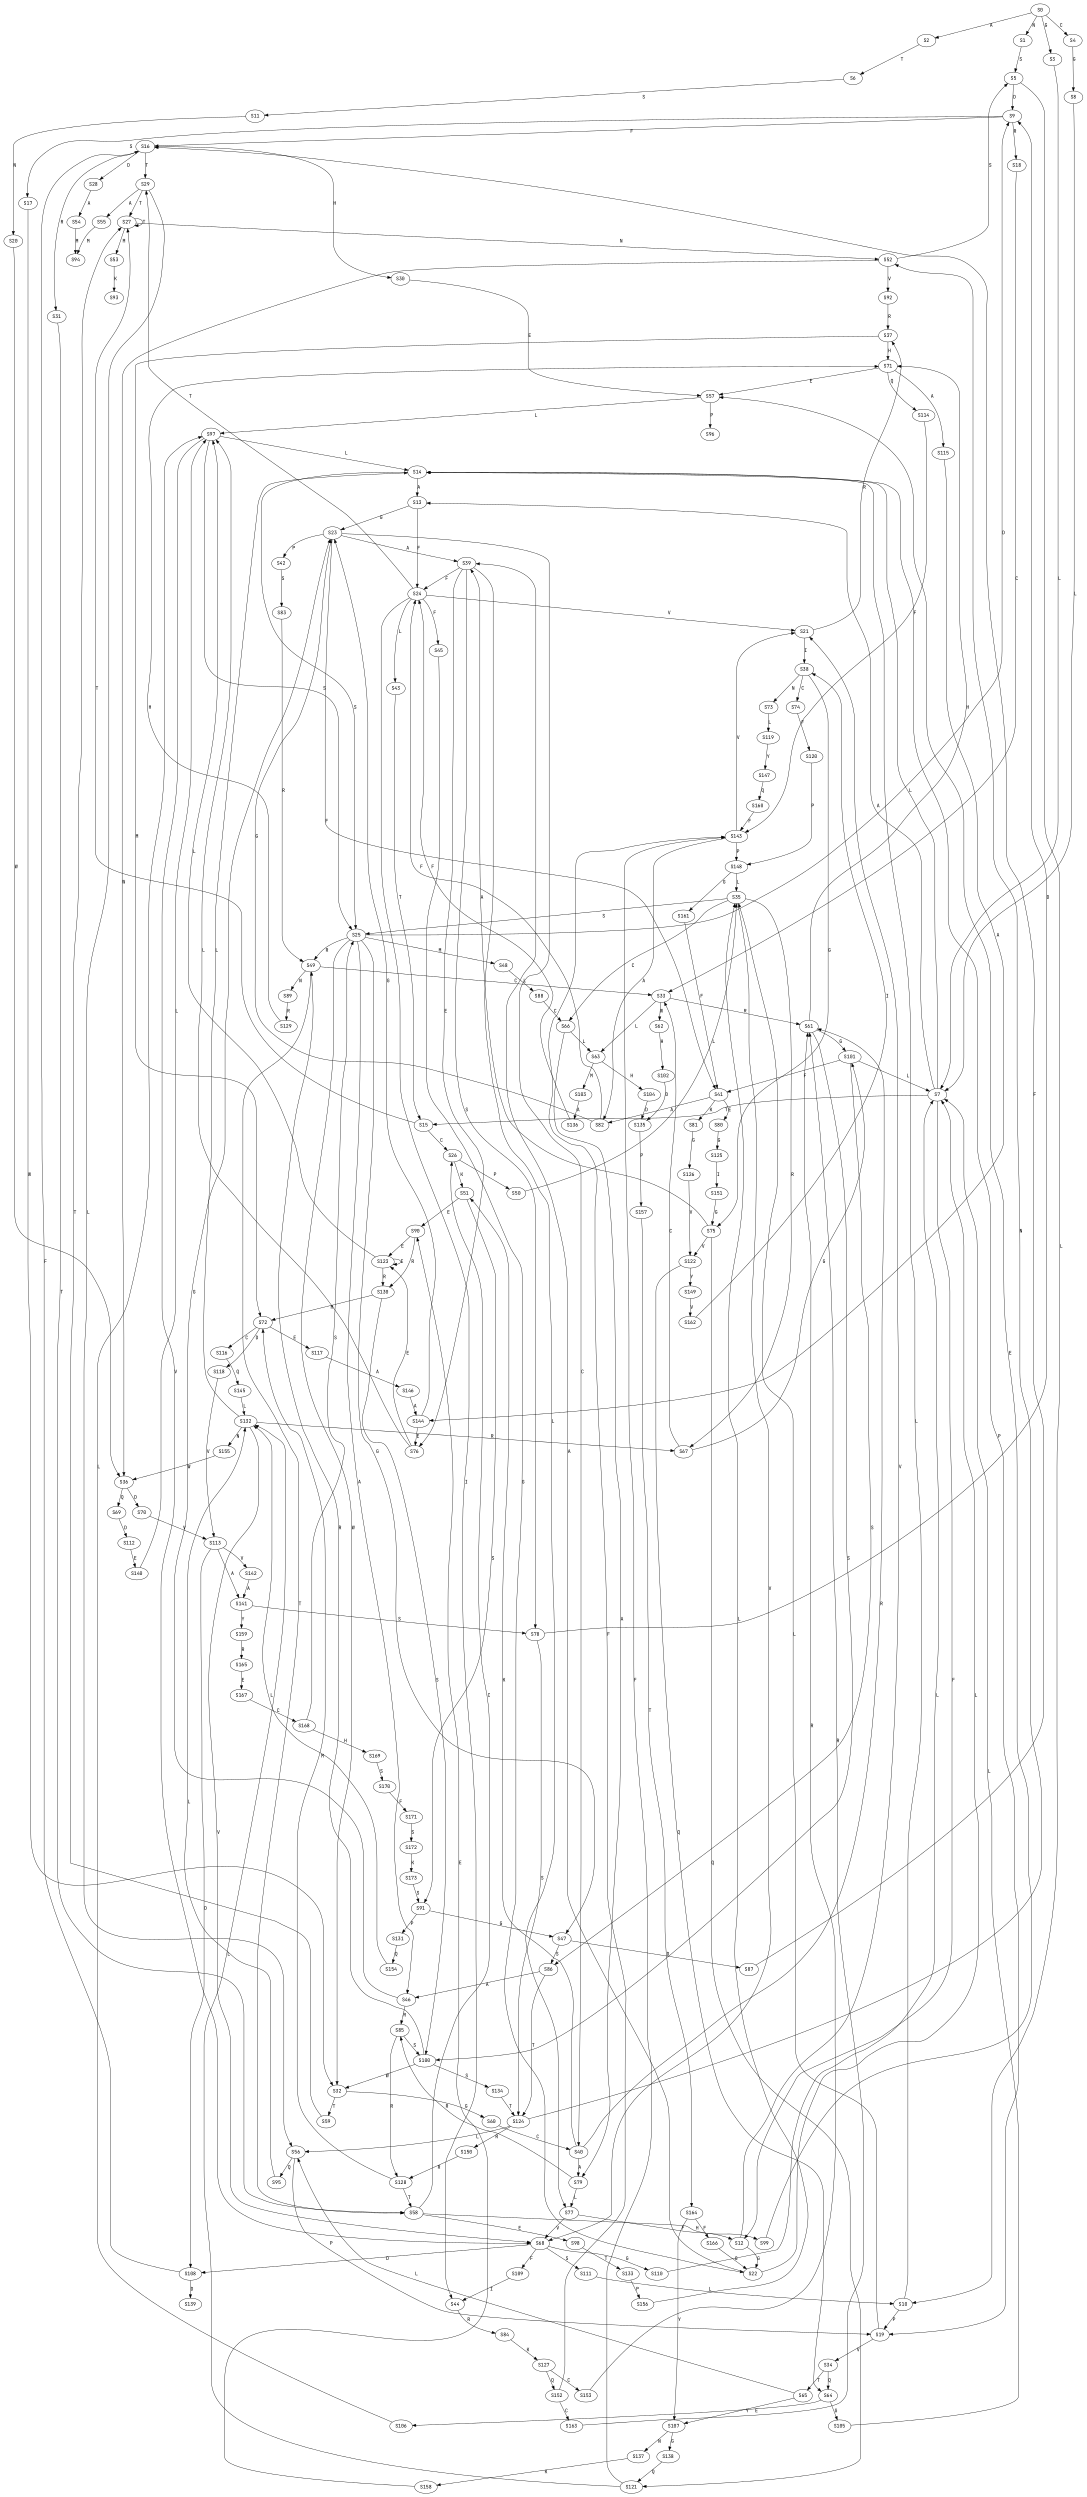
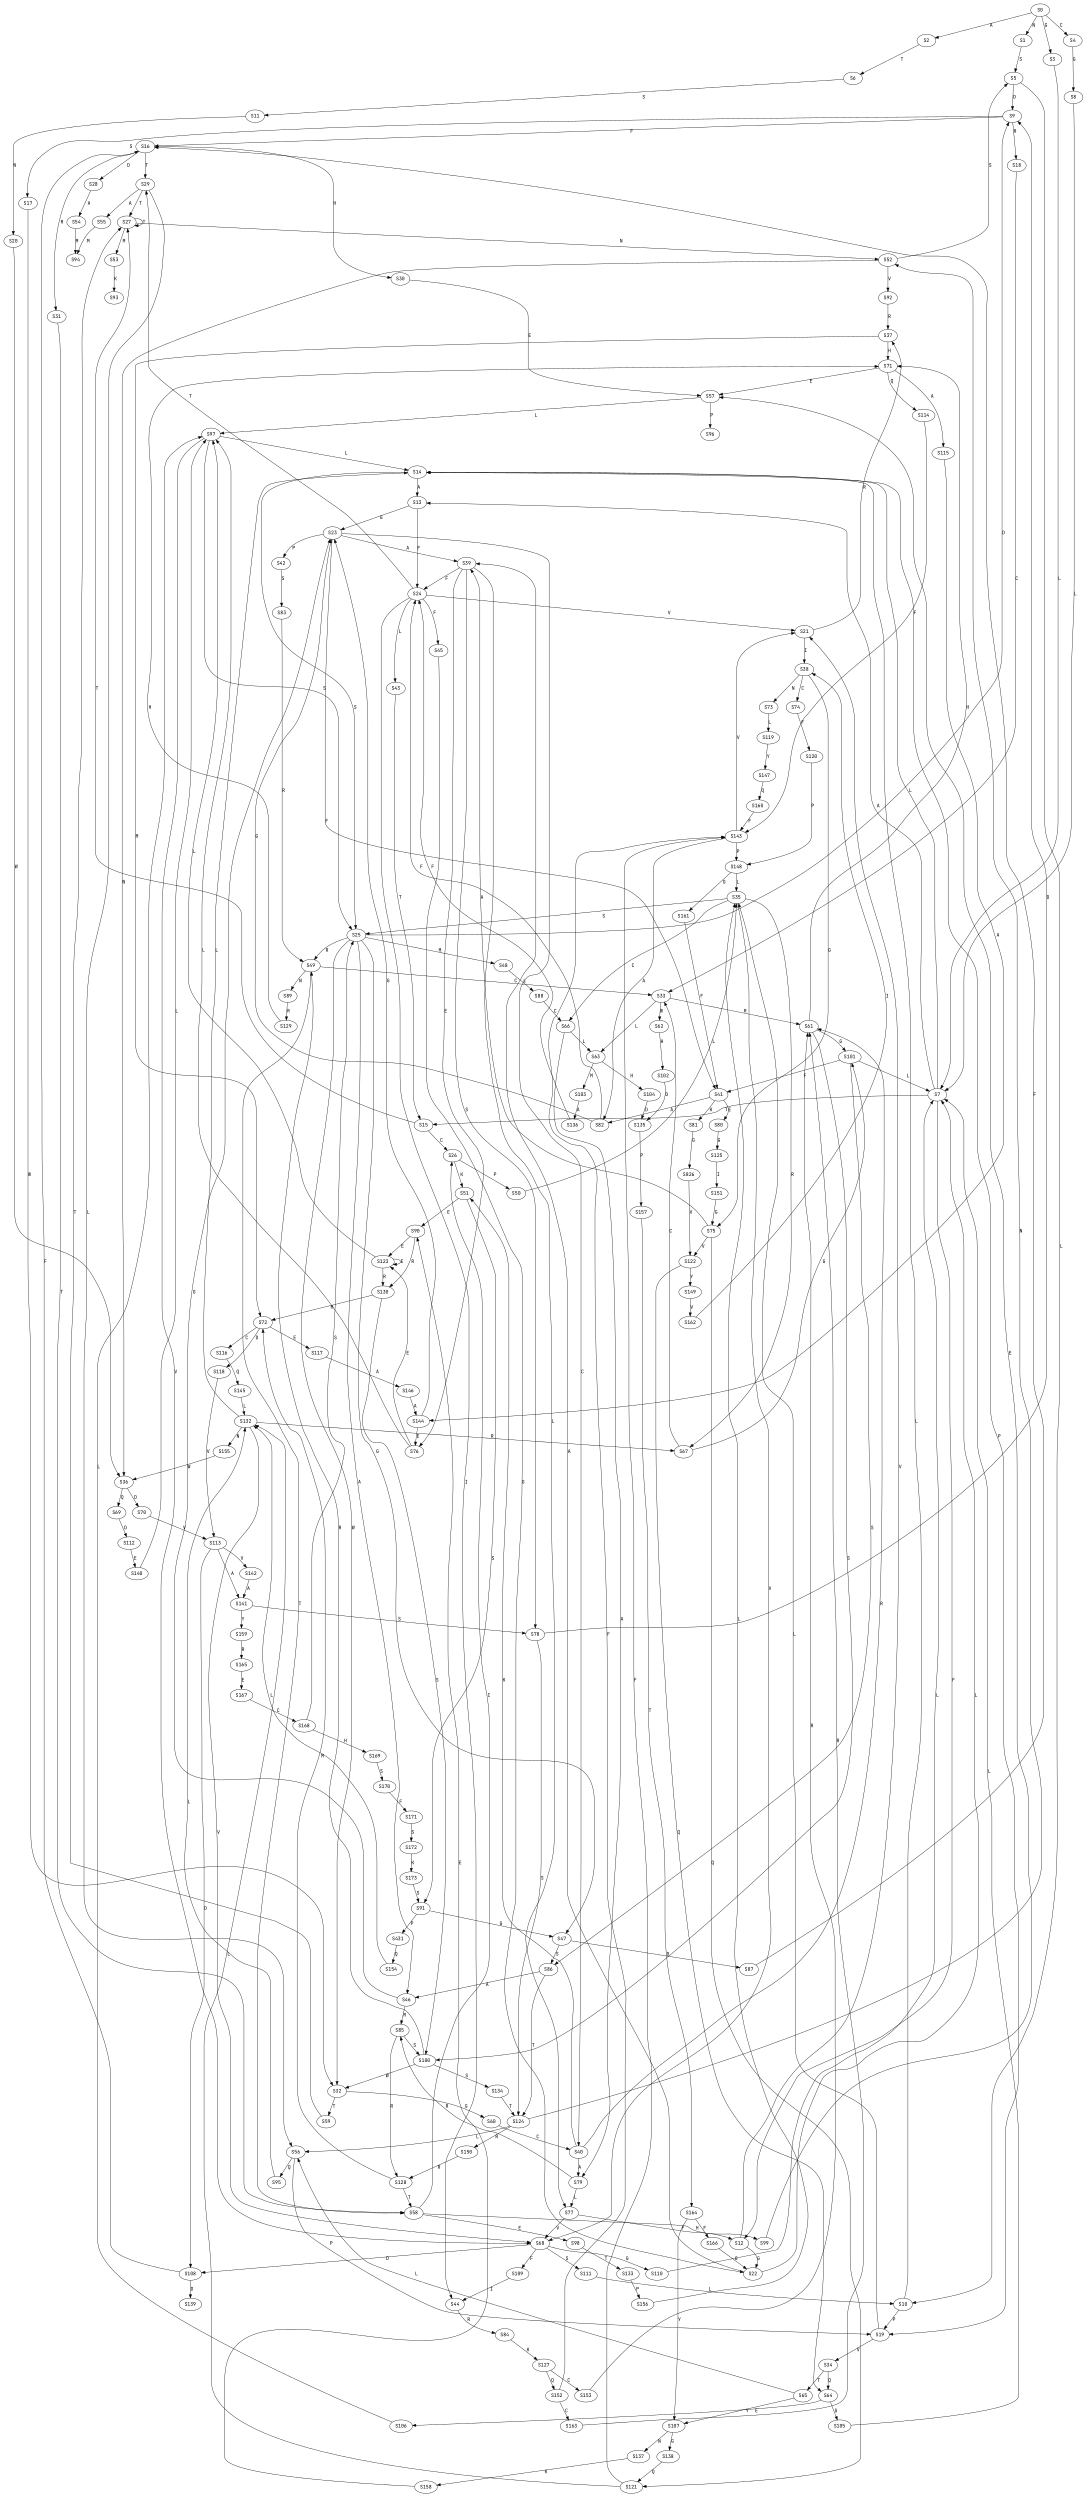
node "S126": label "S126" -> "S826"
node "S131": label "S131" -> "S431"
